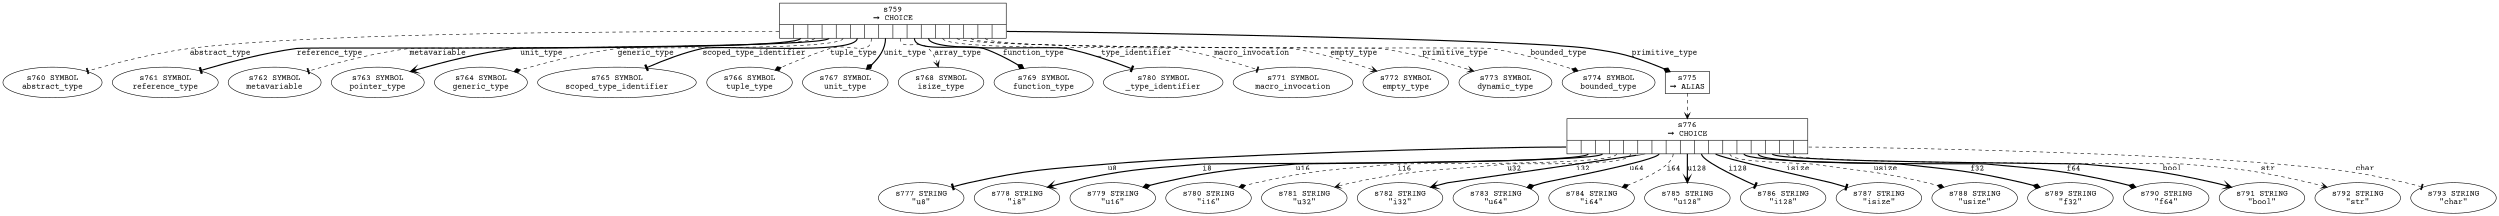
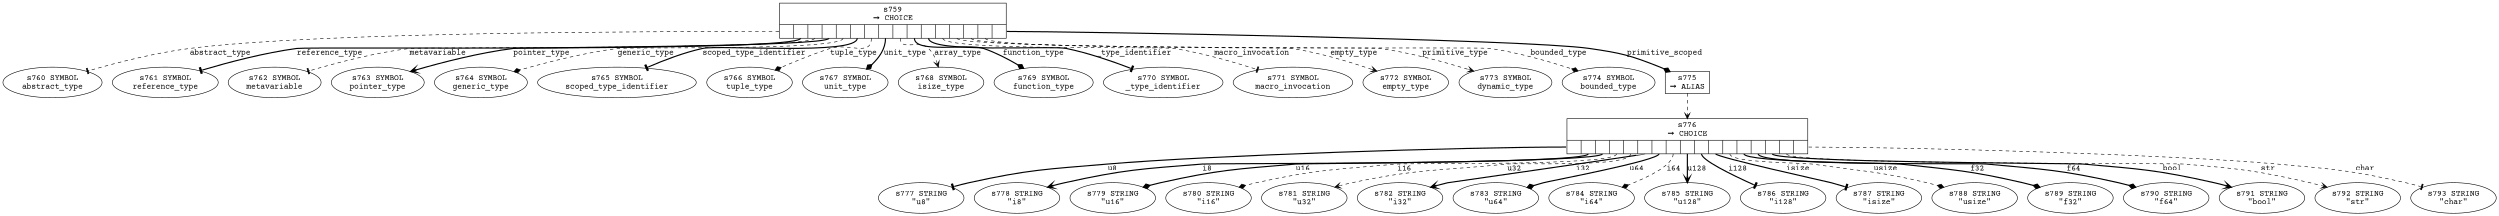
edge "s759" -> "s763 SYMBOL pointer_type": label "unit_type" -> "pointer_type"
edge "s759" -> "s775 → ALIAS": label "primitive_type" -> "primitive_scoped"
node "s780 SYMBOL _type_identifier": label "s780 SYMBOL _type_identifier" -> "s770 SYMBOL _type_identifier"
